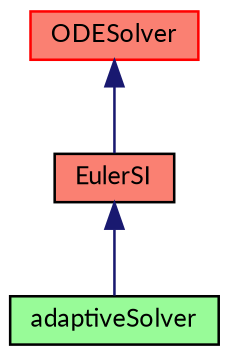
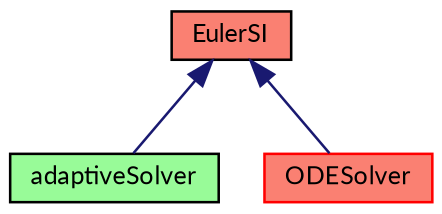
edge "EulerSI" -> "ODESolver": reversed
